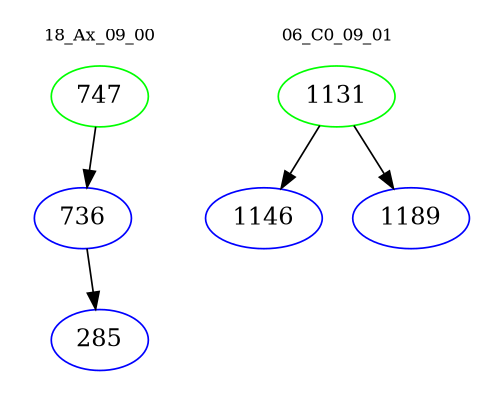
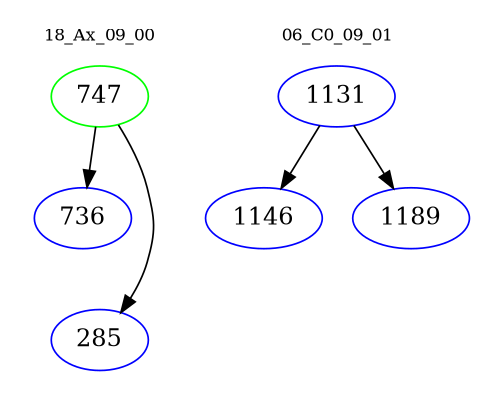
node "1131": color green -> blue
edge "736" -> "285": now "747" -> "285"
